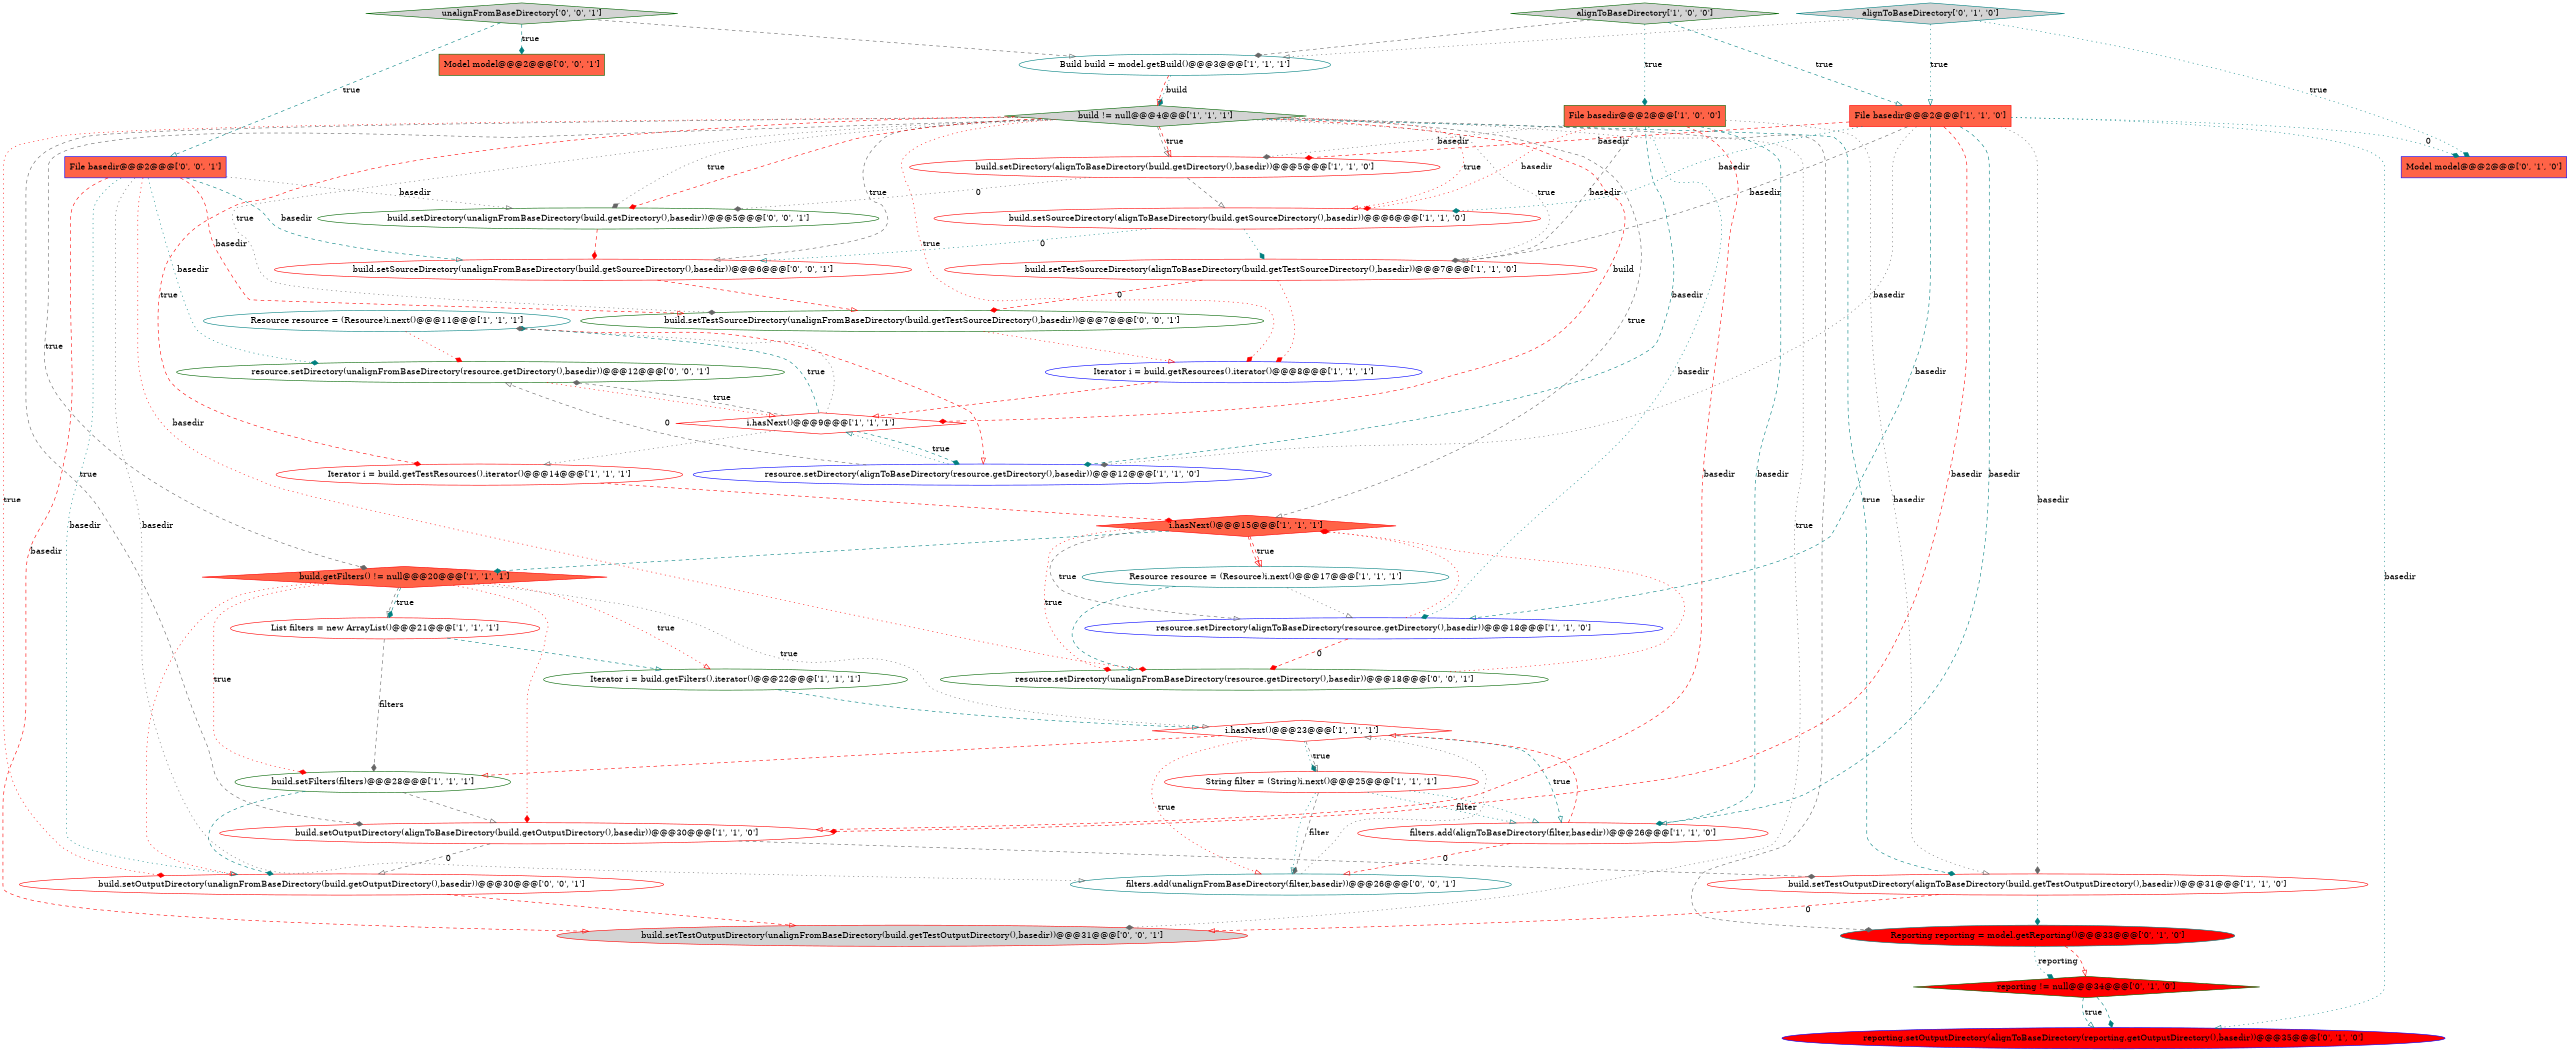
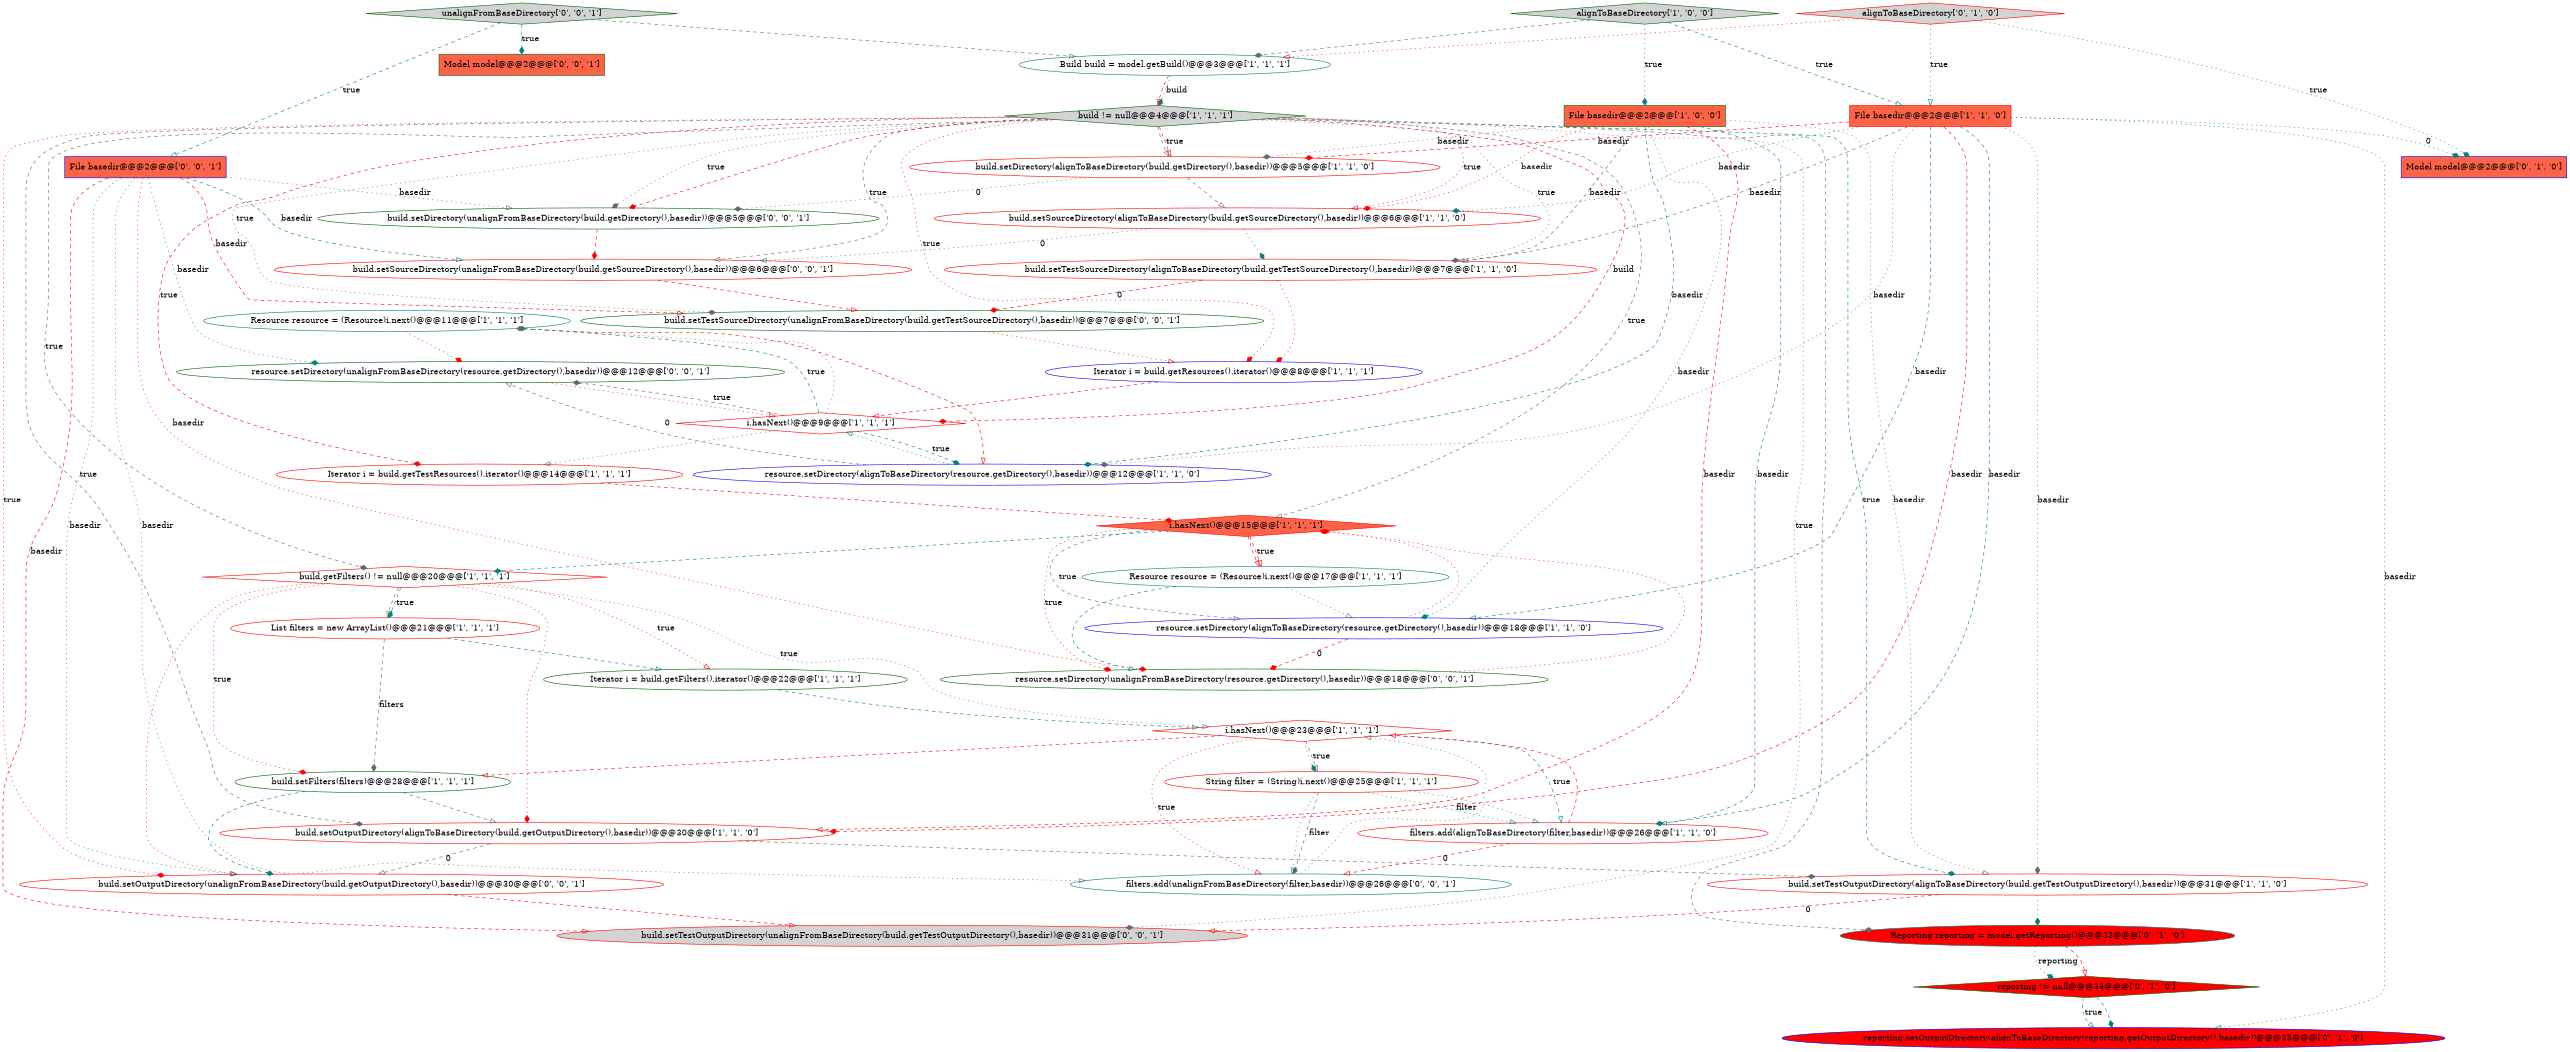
node "alignToBaseDirectory['0', '1', '0']": color teal -> red
edge "alignToBaseDirectory['0', '1', '0']" -> "Build build = model.getBuild()@@@3@@@['1', '1', '1']": color gray40 -> red
node "build.getFilters() != null@@@20@@@['1', '1', '1']": fillcolor tomato -> white
